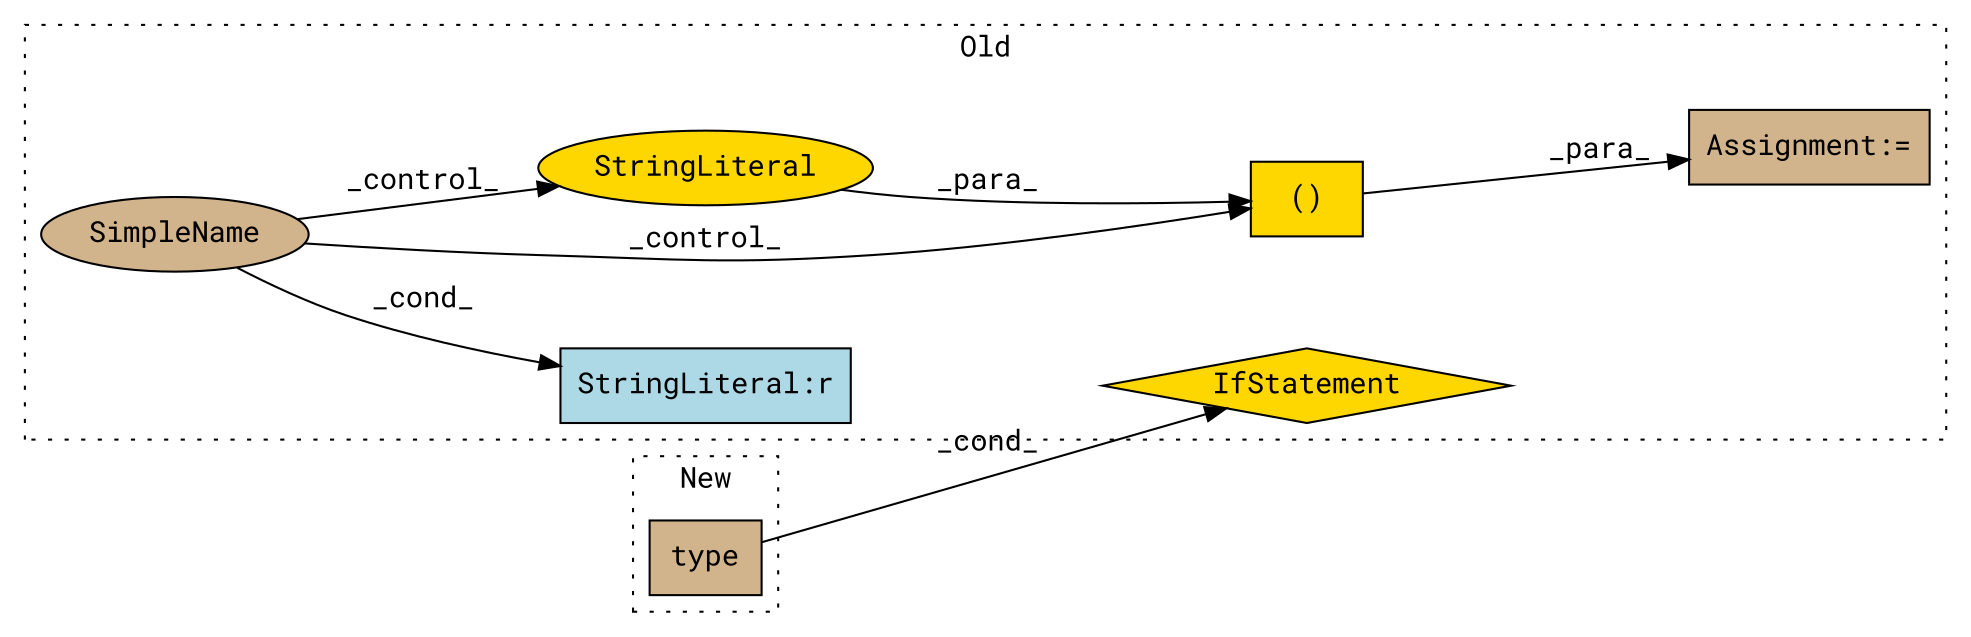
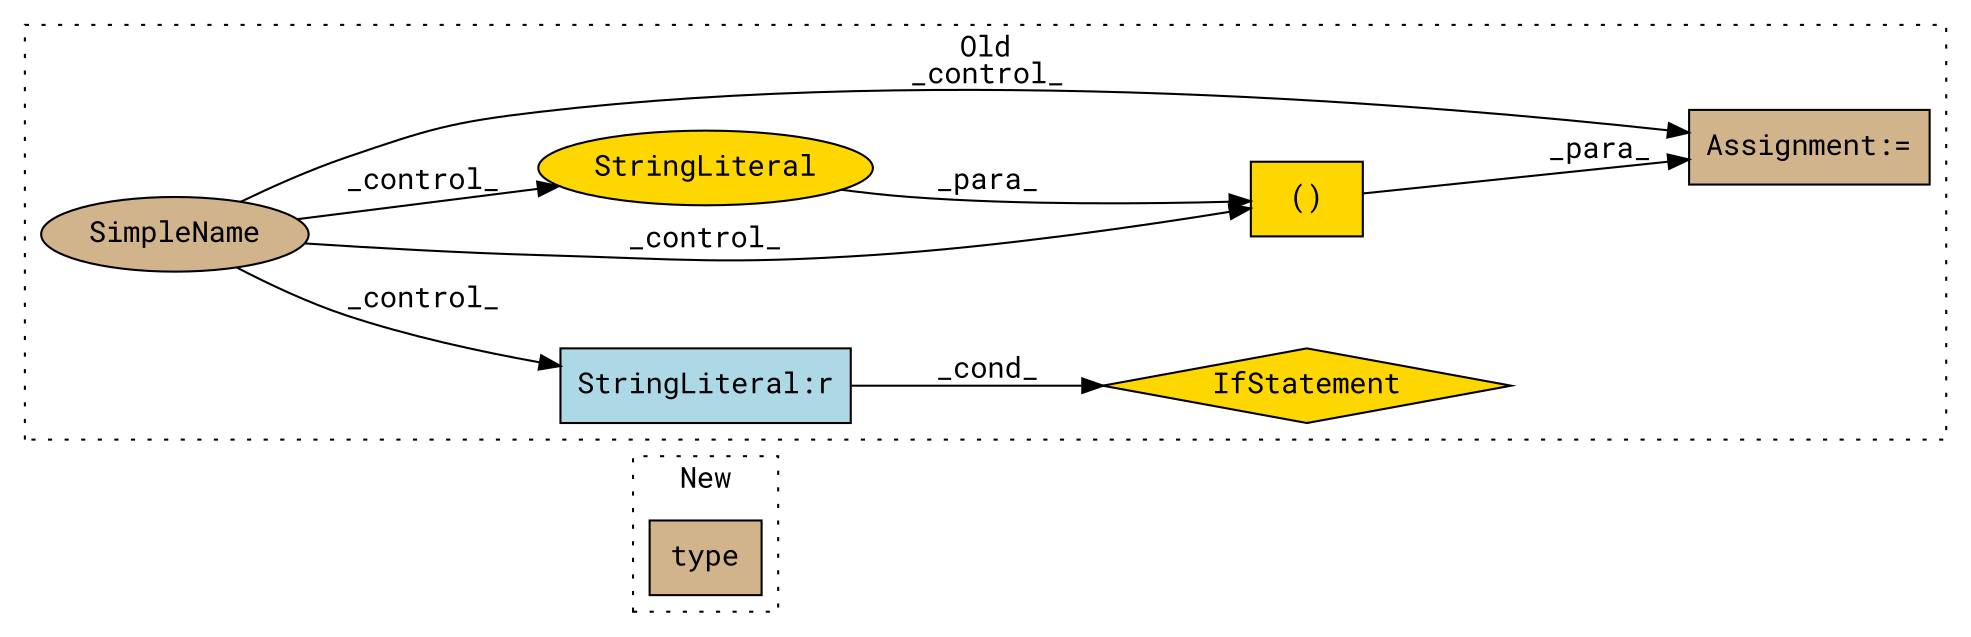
edge "SimpleName" -> "Assignment:=": added, label "_control_"
edge "SimpleName" -> "StringLiteral:r": label "_cond_" -> "_control_"
edge "type" -> "IfStatement": now "StringLiteral:r" -> "IfStatement"
